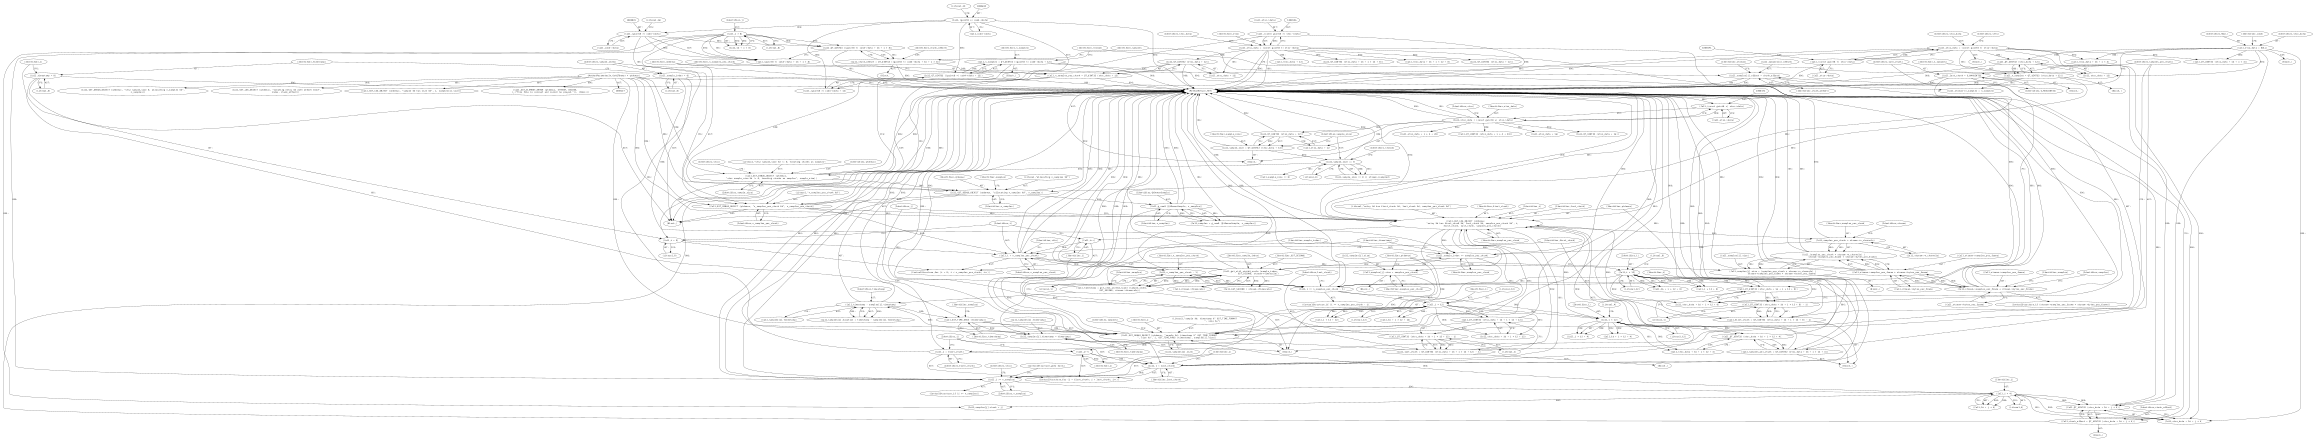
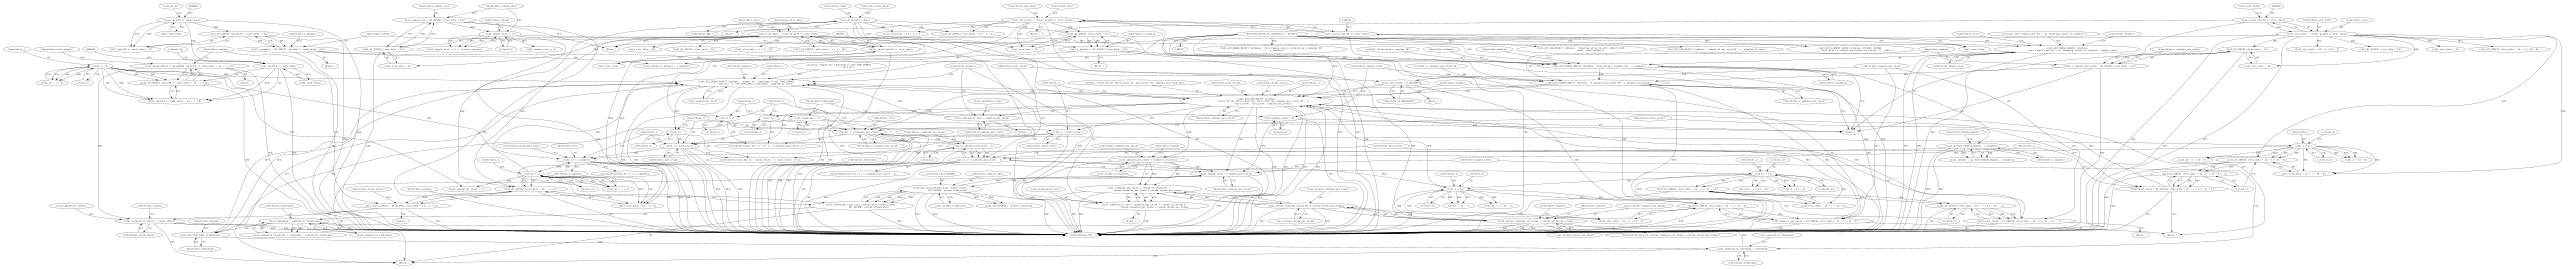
edge "(Call,stco_data = NULL)" -> "(Identifier,NULL)": added, label "CFG:"
edge "(MethodReturn,RET)" -> "(Call,(const guint8 *) stsz->data)": reversed
edge "(Call,(guint8 *) co64->data + 16 + j * 8)" -> "(Call,QT_UINT64 ((guint8 *) co64->data + 16 + j * 8))": added, label "AST:"
